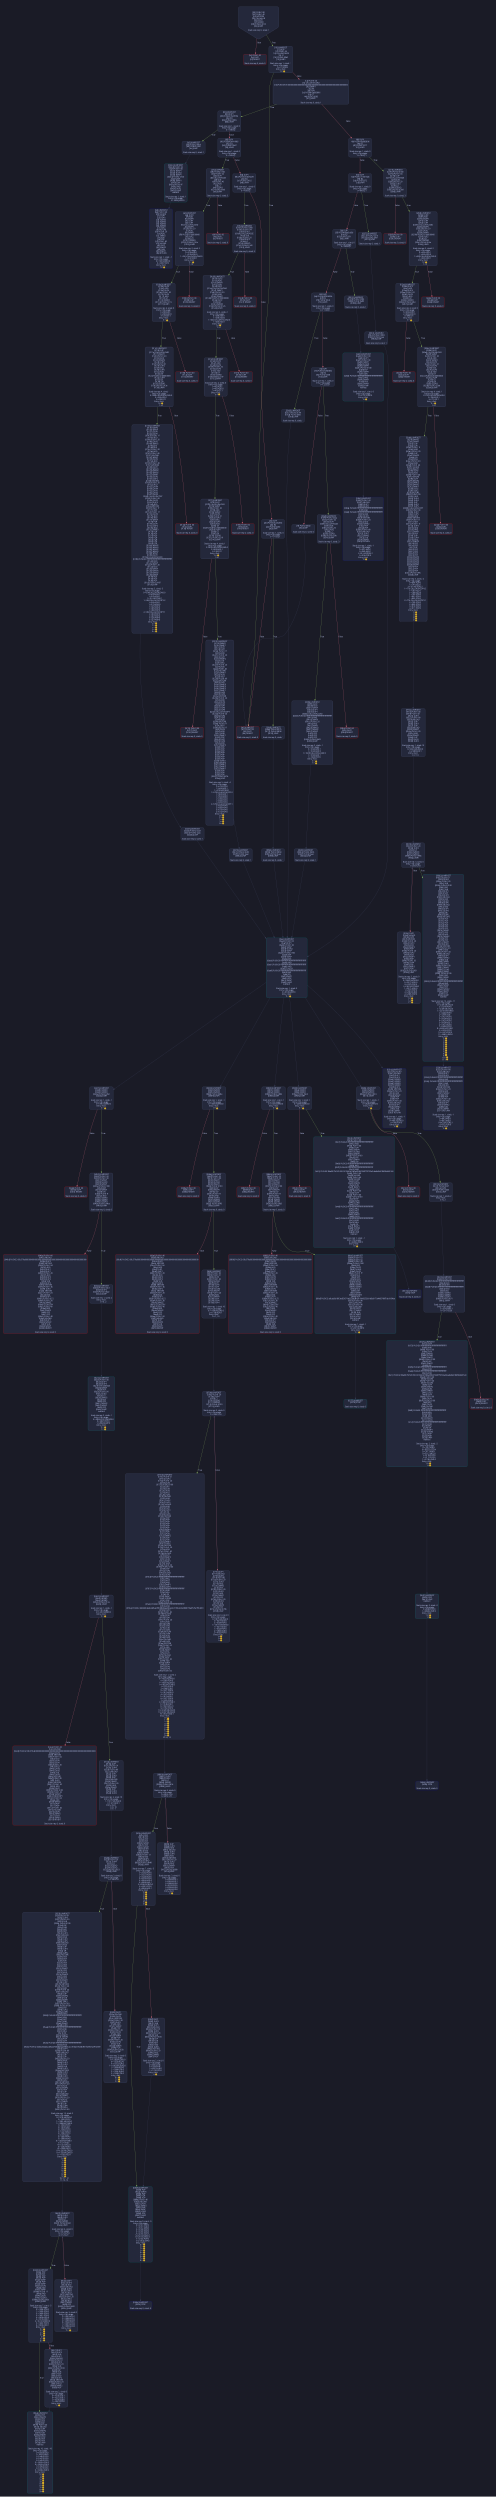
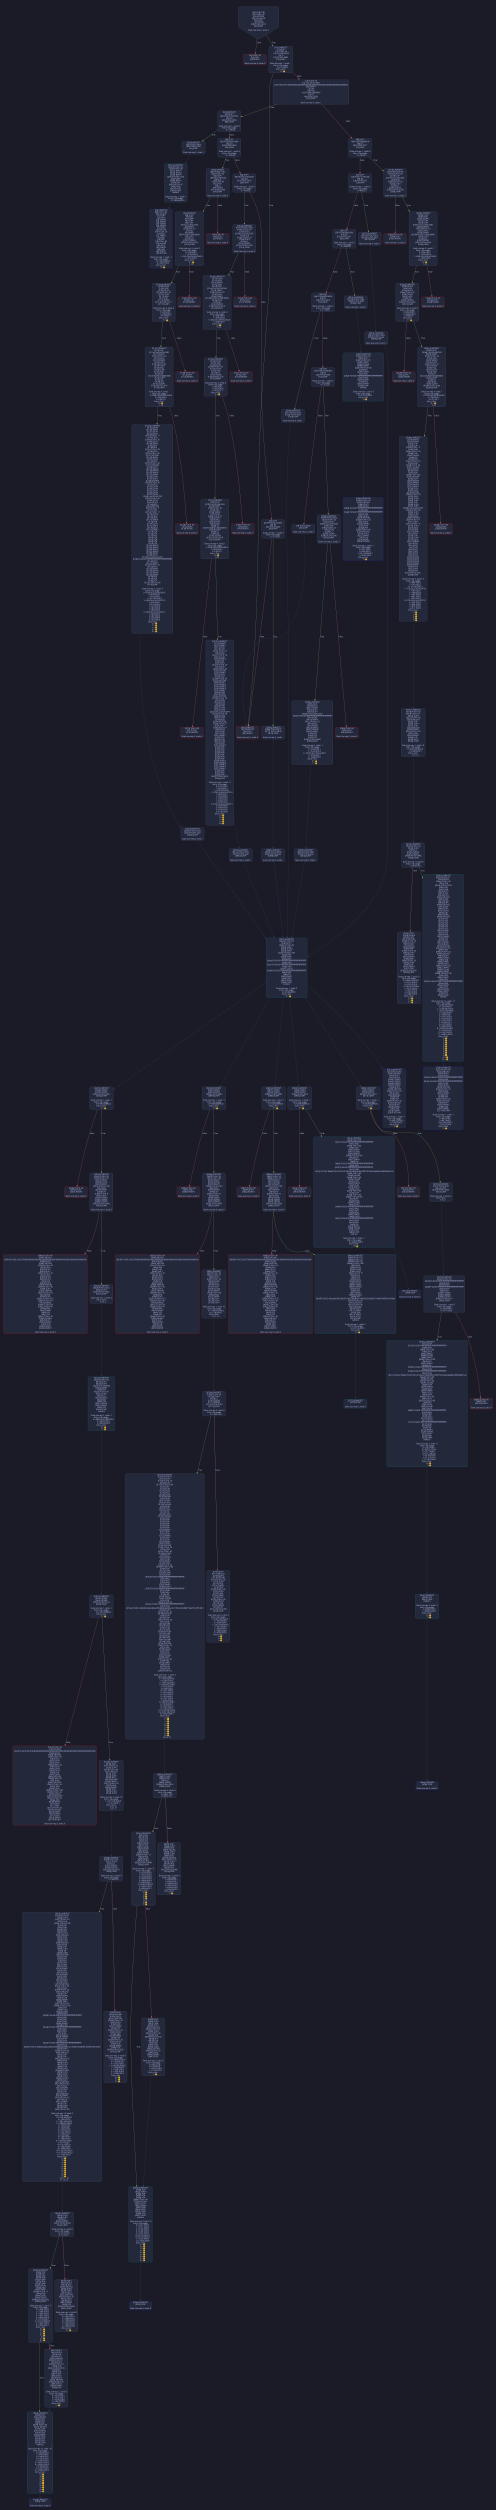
node "[01b0] JUMPDEST [01b1] STOP Stack size req: 0, sizeΔ: 0": added
